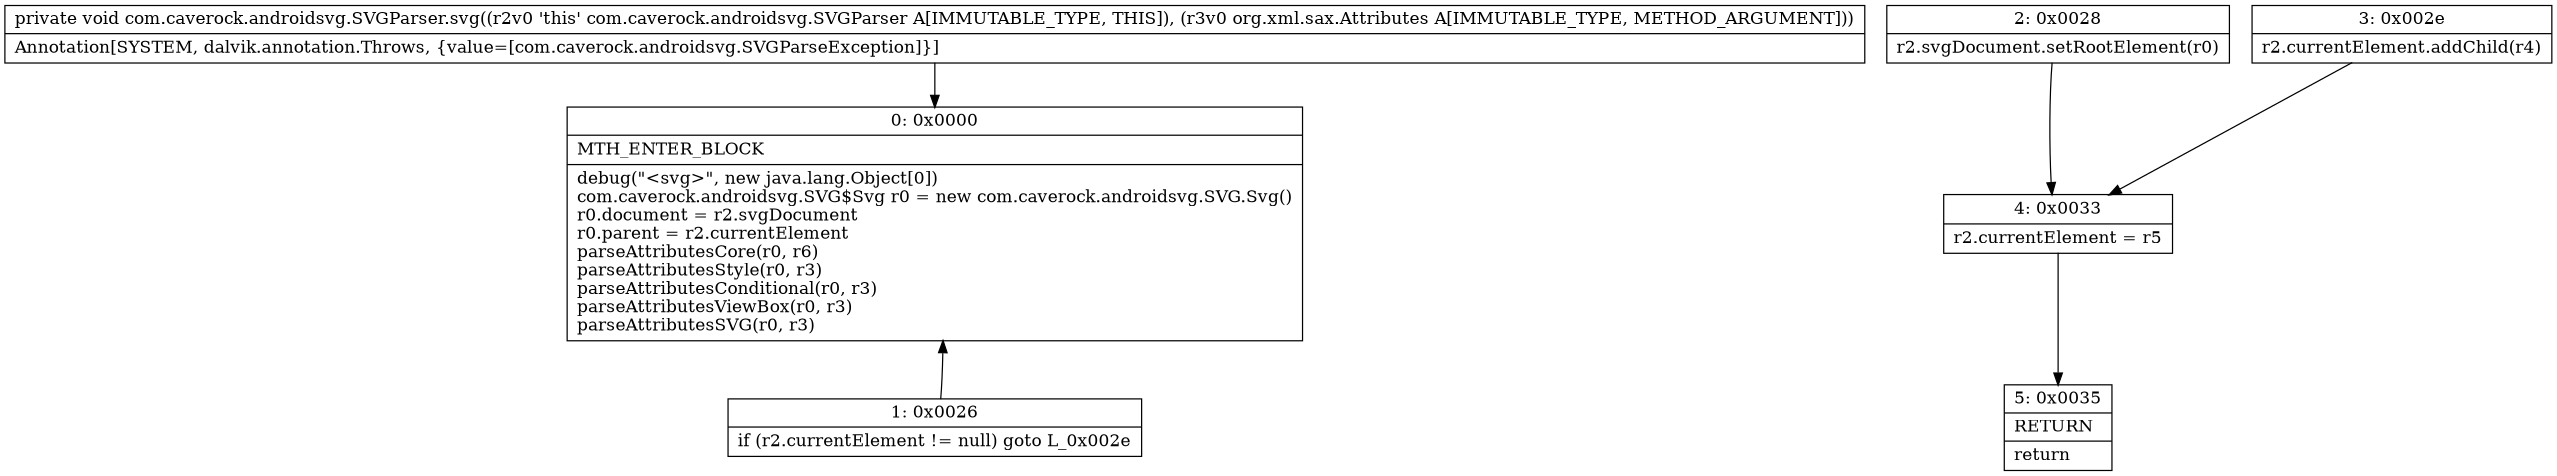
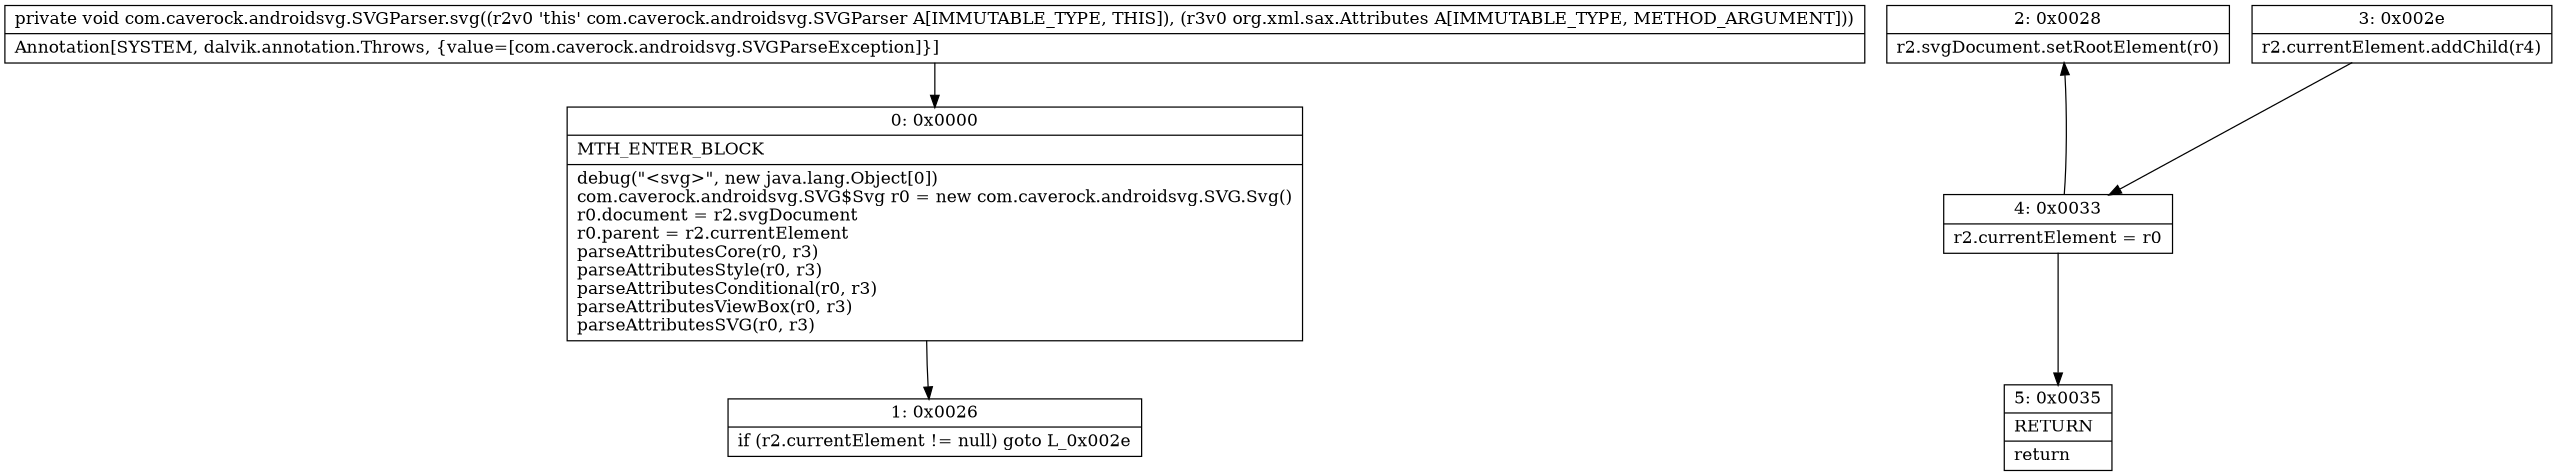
edge "2: 0x0028" -> "4: 0x0033": reversed
node "4: 0x0033": text "r2.currentElement = r5" -> "r2.currentElement = r0"
node "0: 0x0000": text "parseAttributesCore(r0, r6)" -> "parseAttributesCore(r0, r3)"
edge "1: 0x0026" -> "0: 0x0000": reversed
